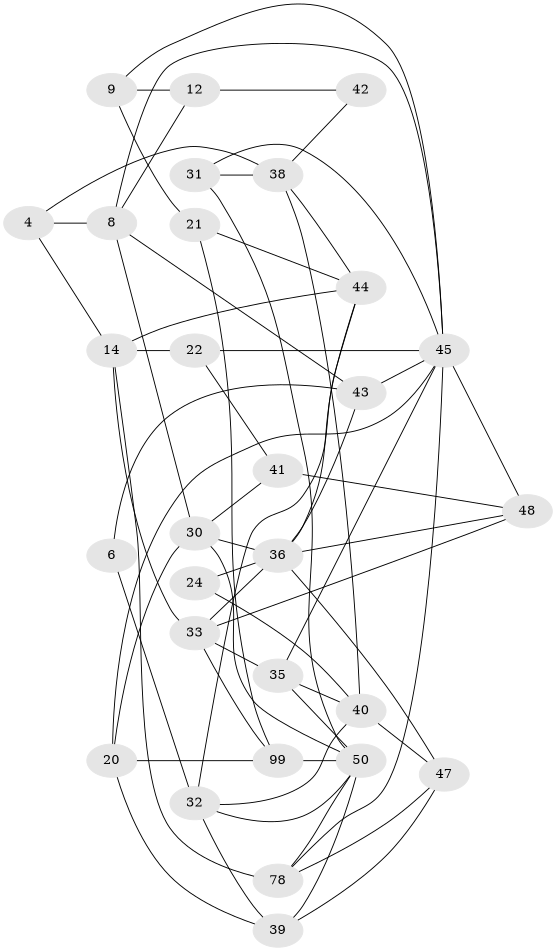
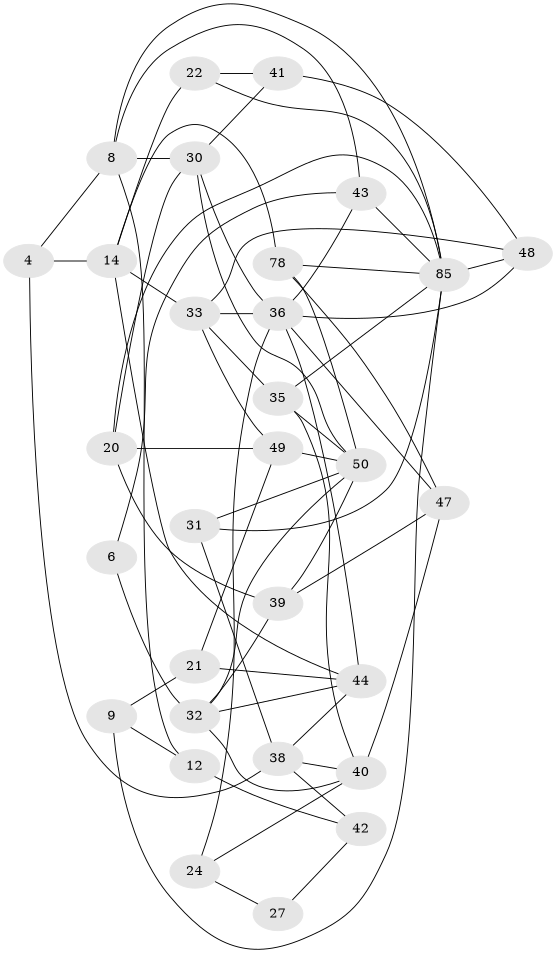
node "45": label "45" -> "85"
node "99": label "99" -> "49"
node "27": added
